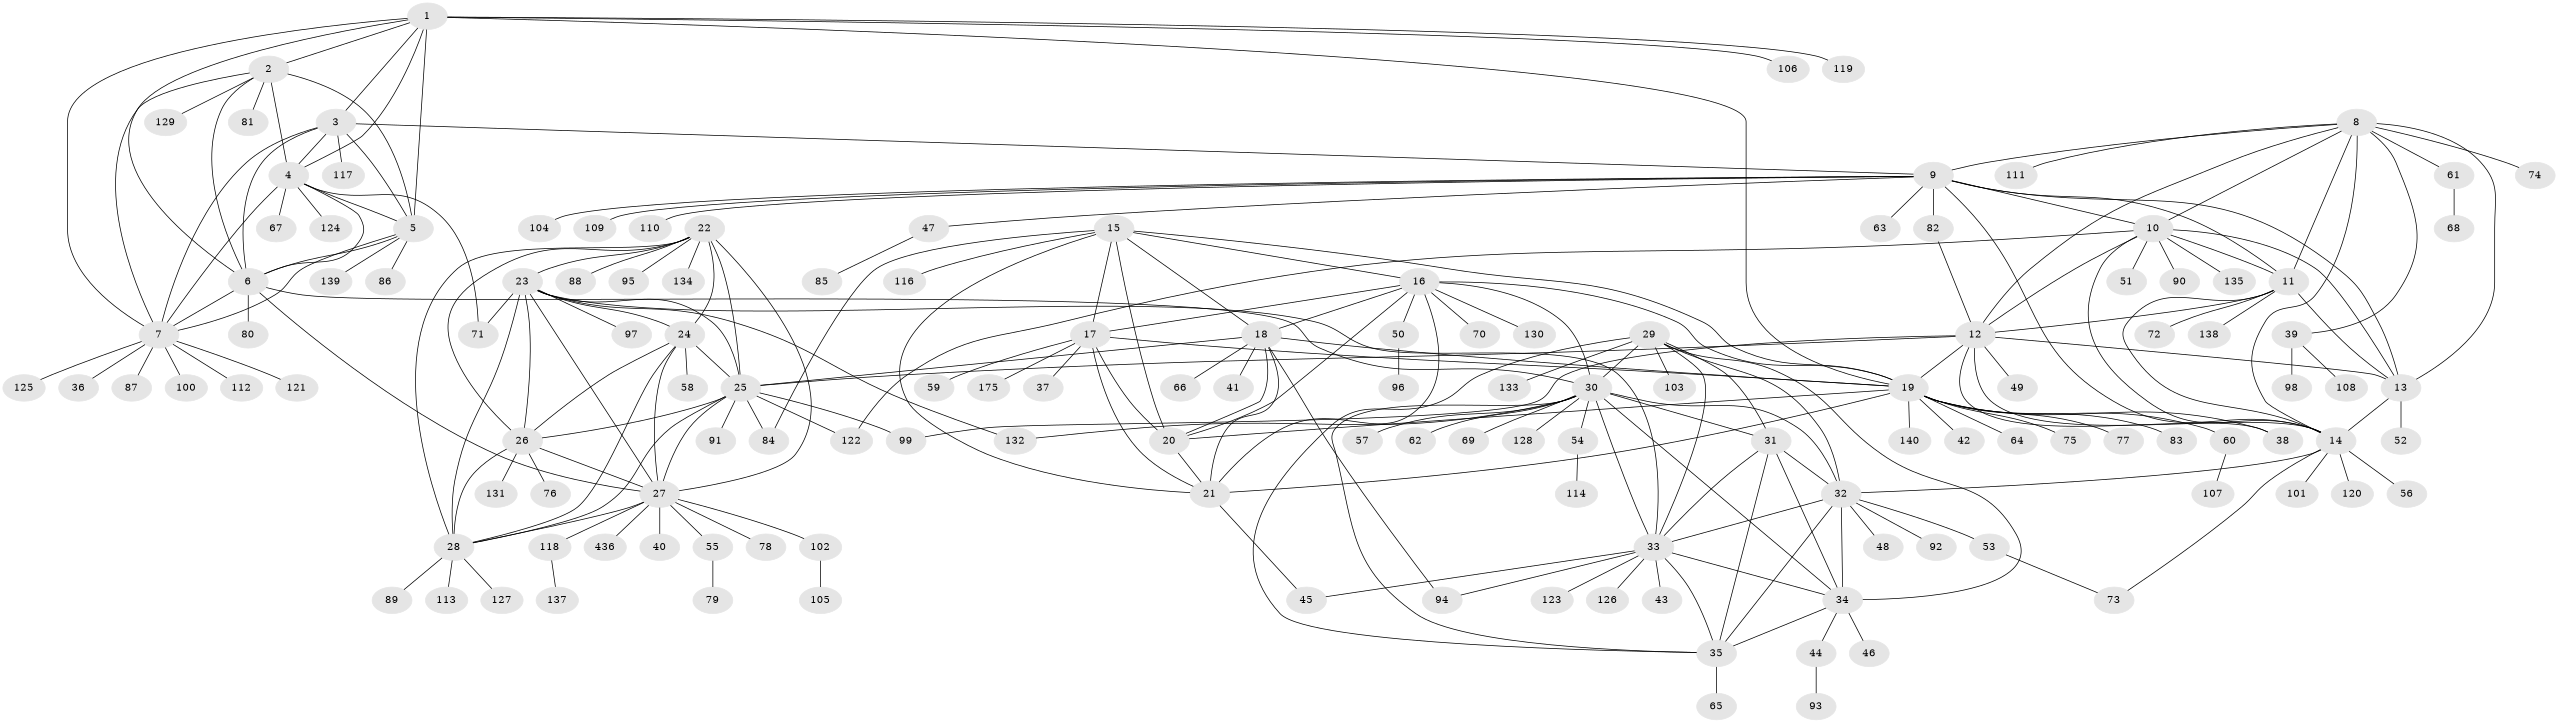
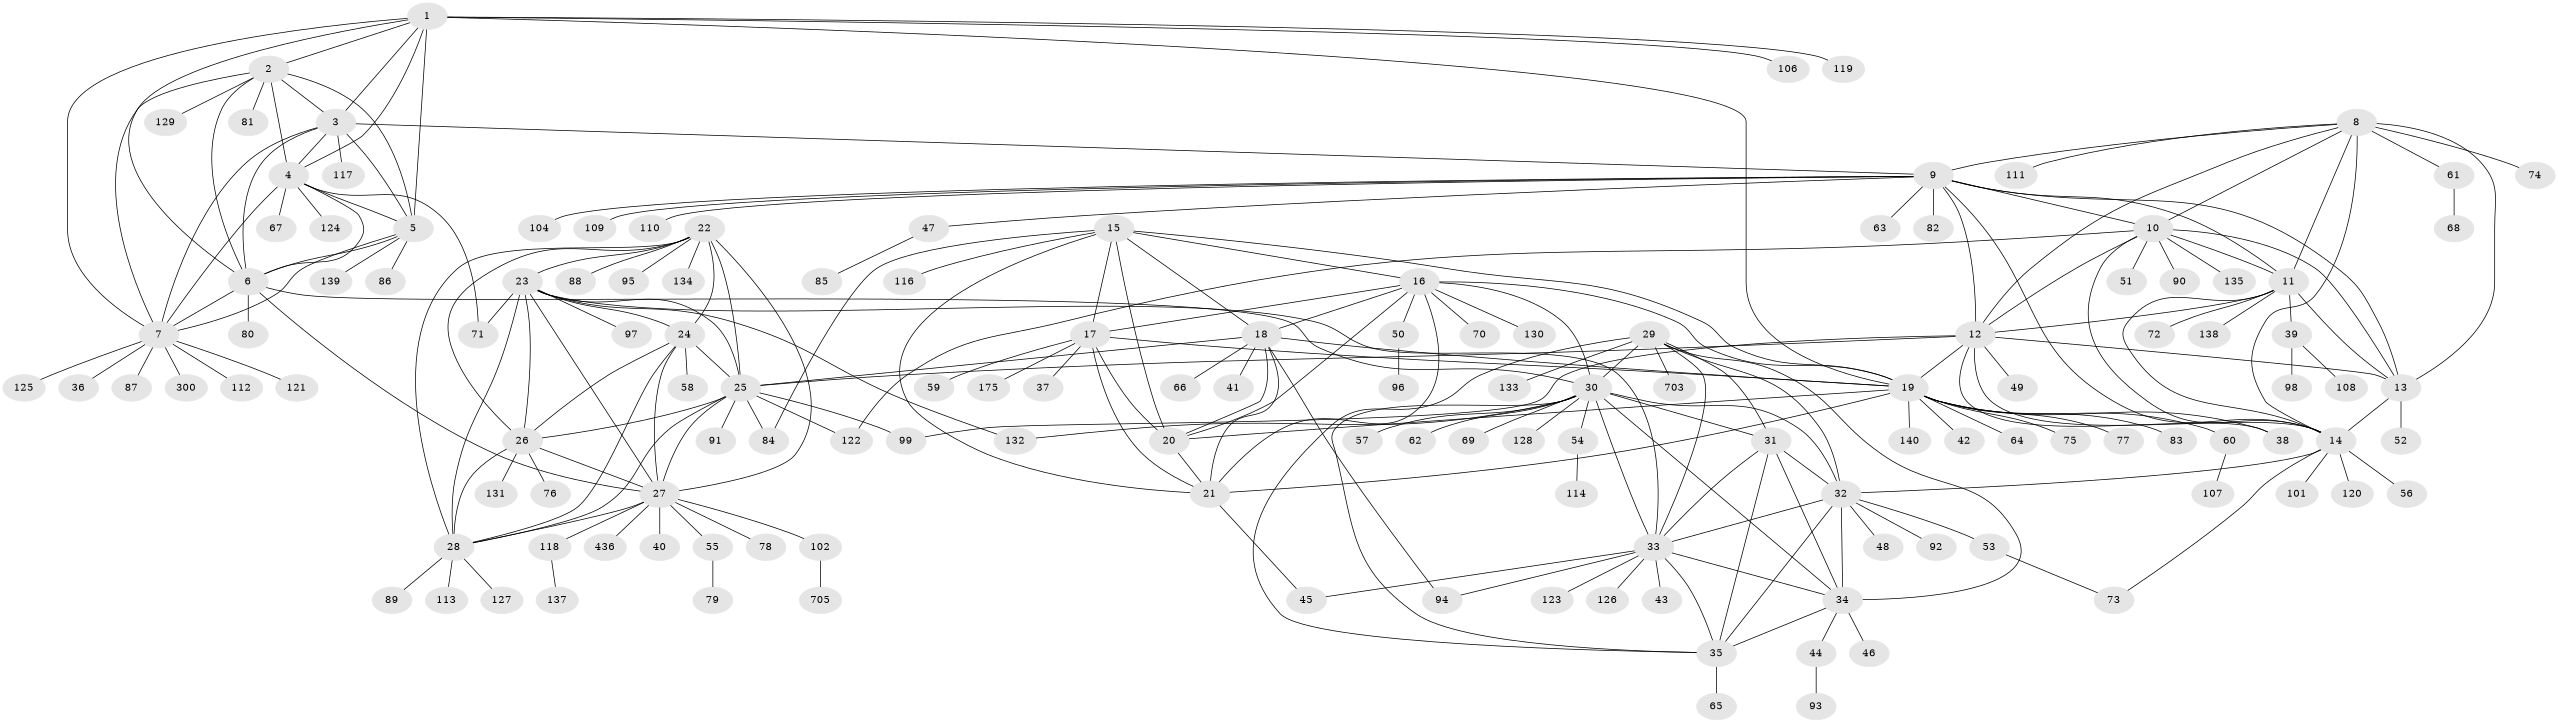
edge "2" -- "3": added
edge "8" -- "39": now "11" -- "39"
edge "82" -- "12": now "9" -- "12"
node "100": label "100" -> "300"
node "103": label "103" -> "703"
node "105": label "105" -> "705"
